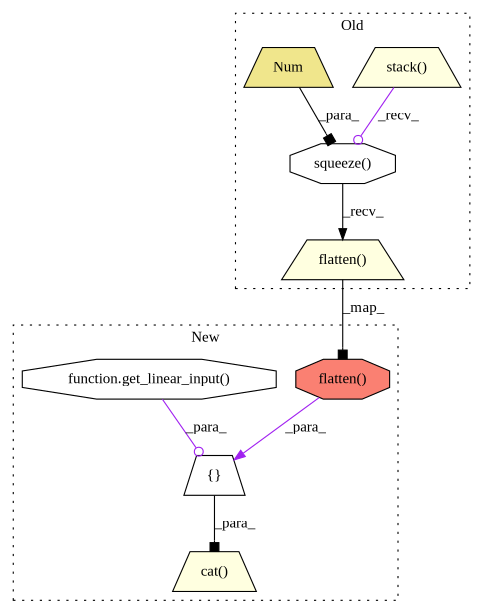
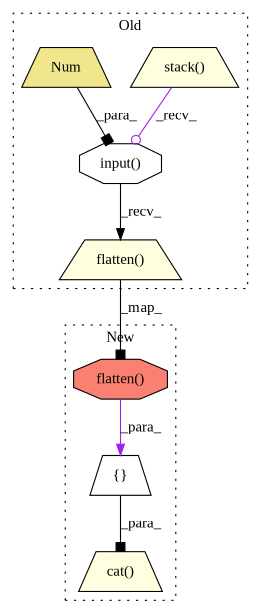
node "squeeze()": label "squeeze()" -> "input()"
node "function.get_linear_input()": removed
